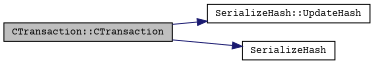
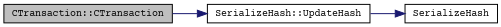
edge "CTransaction::CTransaction" -> "SerializeHash": now "SerializeHash::UpdateHash" -> "SerializeHash"
